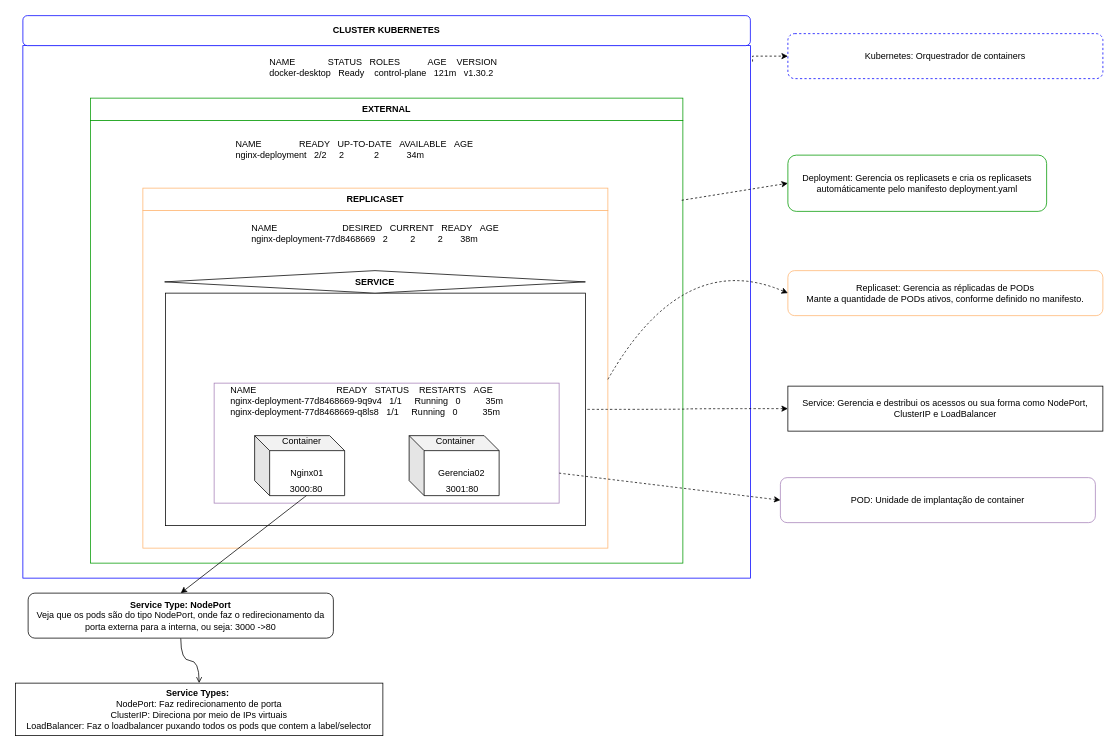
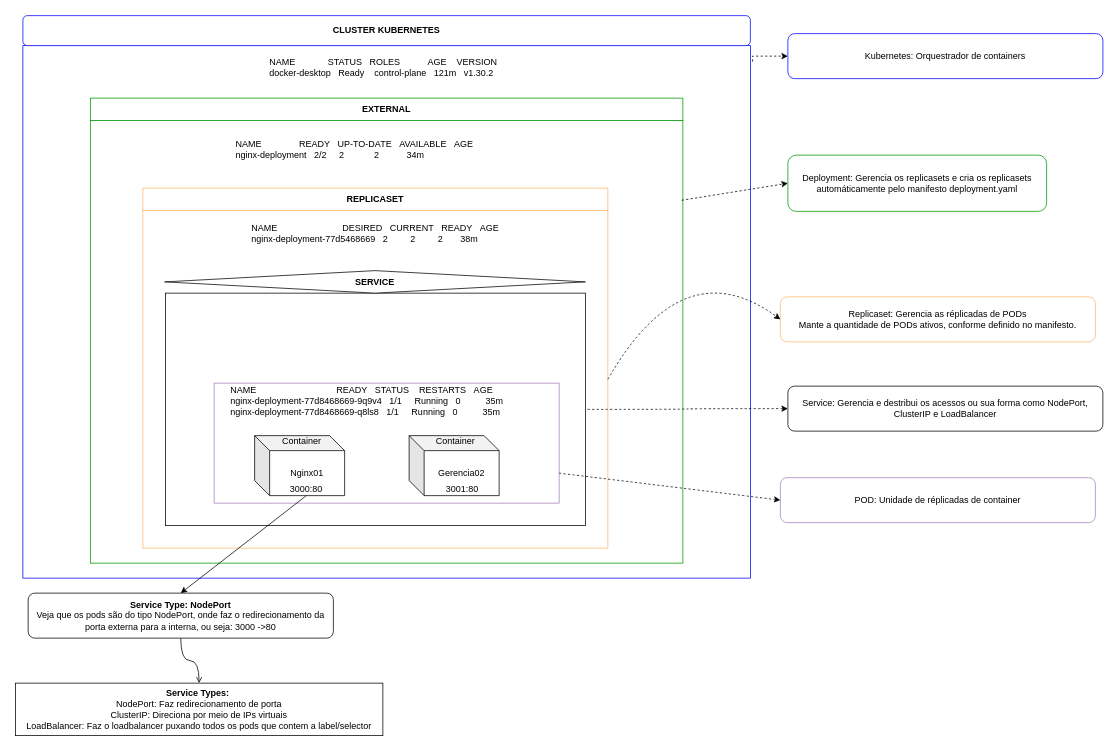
node "Kubernetes: Orquestrador de containers": style dashed -> solid
node "NAME DESIRED CURRENT READY AGE nginx-deployment-77d8468669 2 2 2 38m": label "NAME DESIRED CURRENT READY AGE nginx-deployment-77d8468669 2 2 2 38m" -> "NAME DESIRED CURRENT READY AGE nginx-deployment-77d5468669 2 2 2 38m"
node "Replicaset: Gerencia as réplicadas de PODs Mante a quantidade de PODs ativos, conforme definido no manifesto.": moved (945, 293) -> (938, 319)
node "Service: Gerencia e destribui os acessos ou sua forma como NodePort, ClusterIP e LoadBalancer": shape rectangle -> rounded rectangle
node "POD: Unidade de implantação de container": label "POD: Unidade de implantação de container" -> "POD: Unidade de réplicadas de container"
